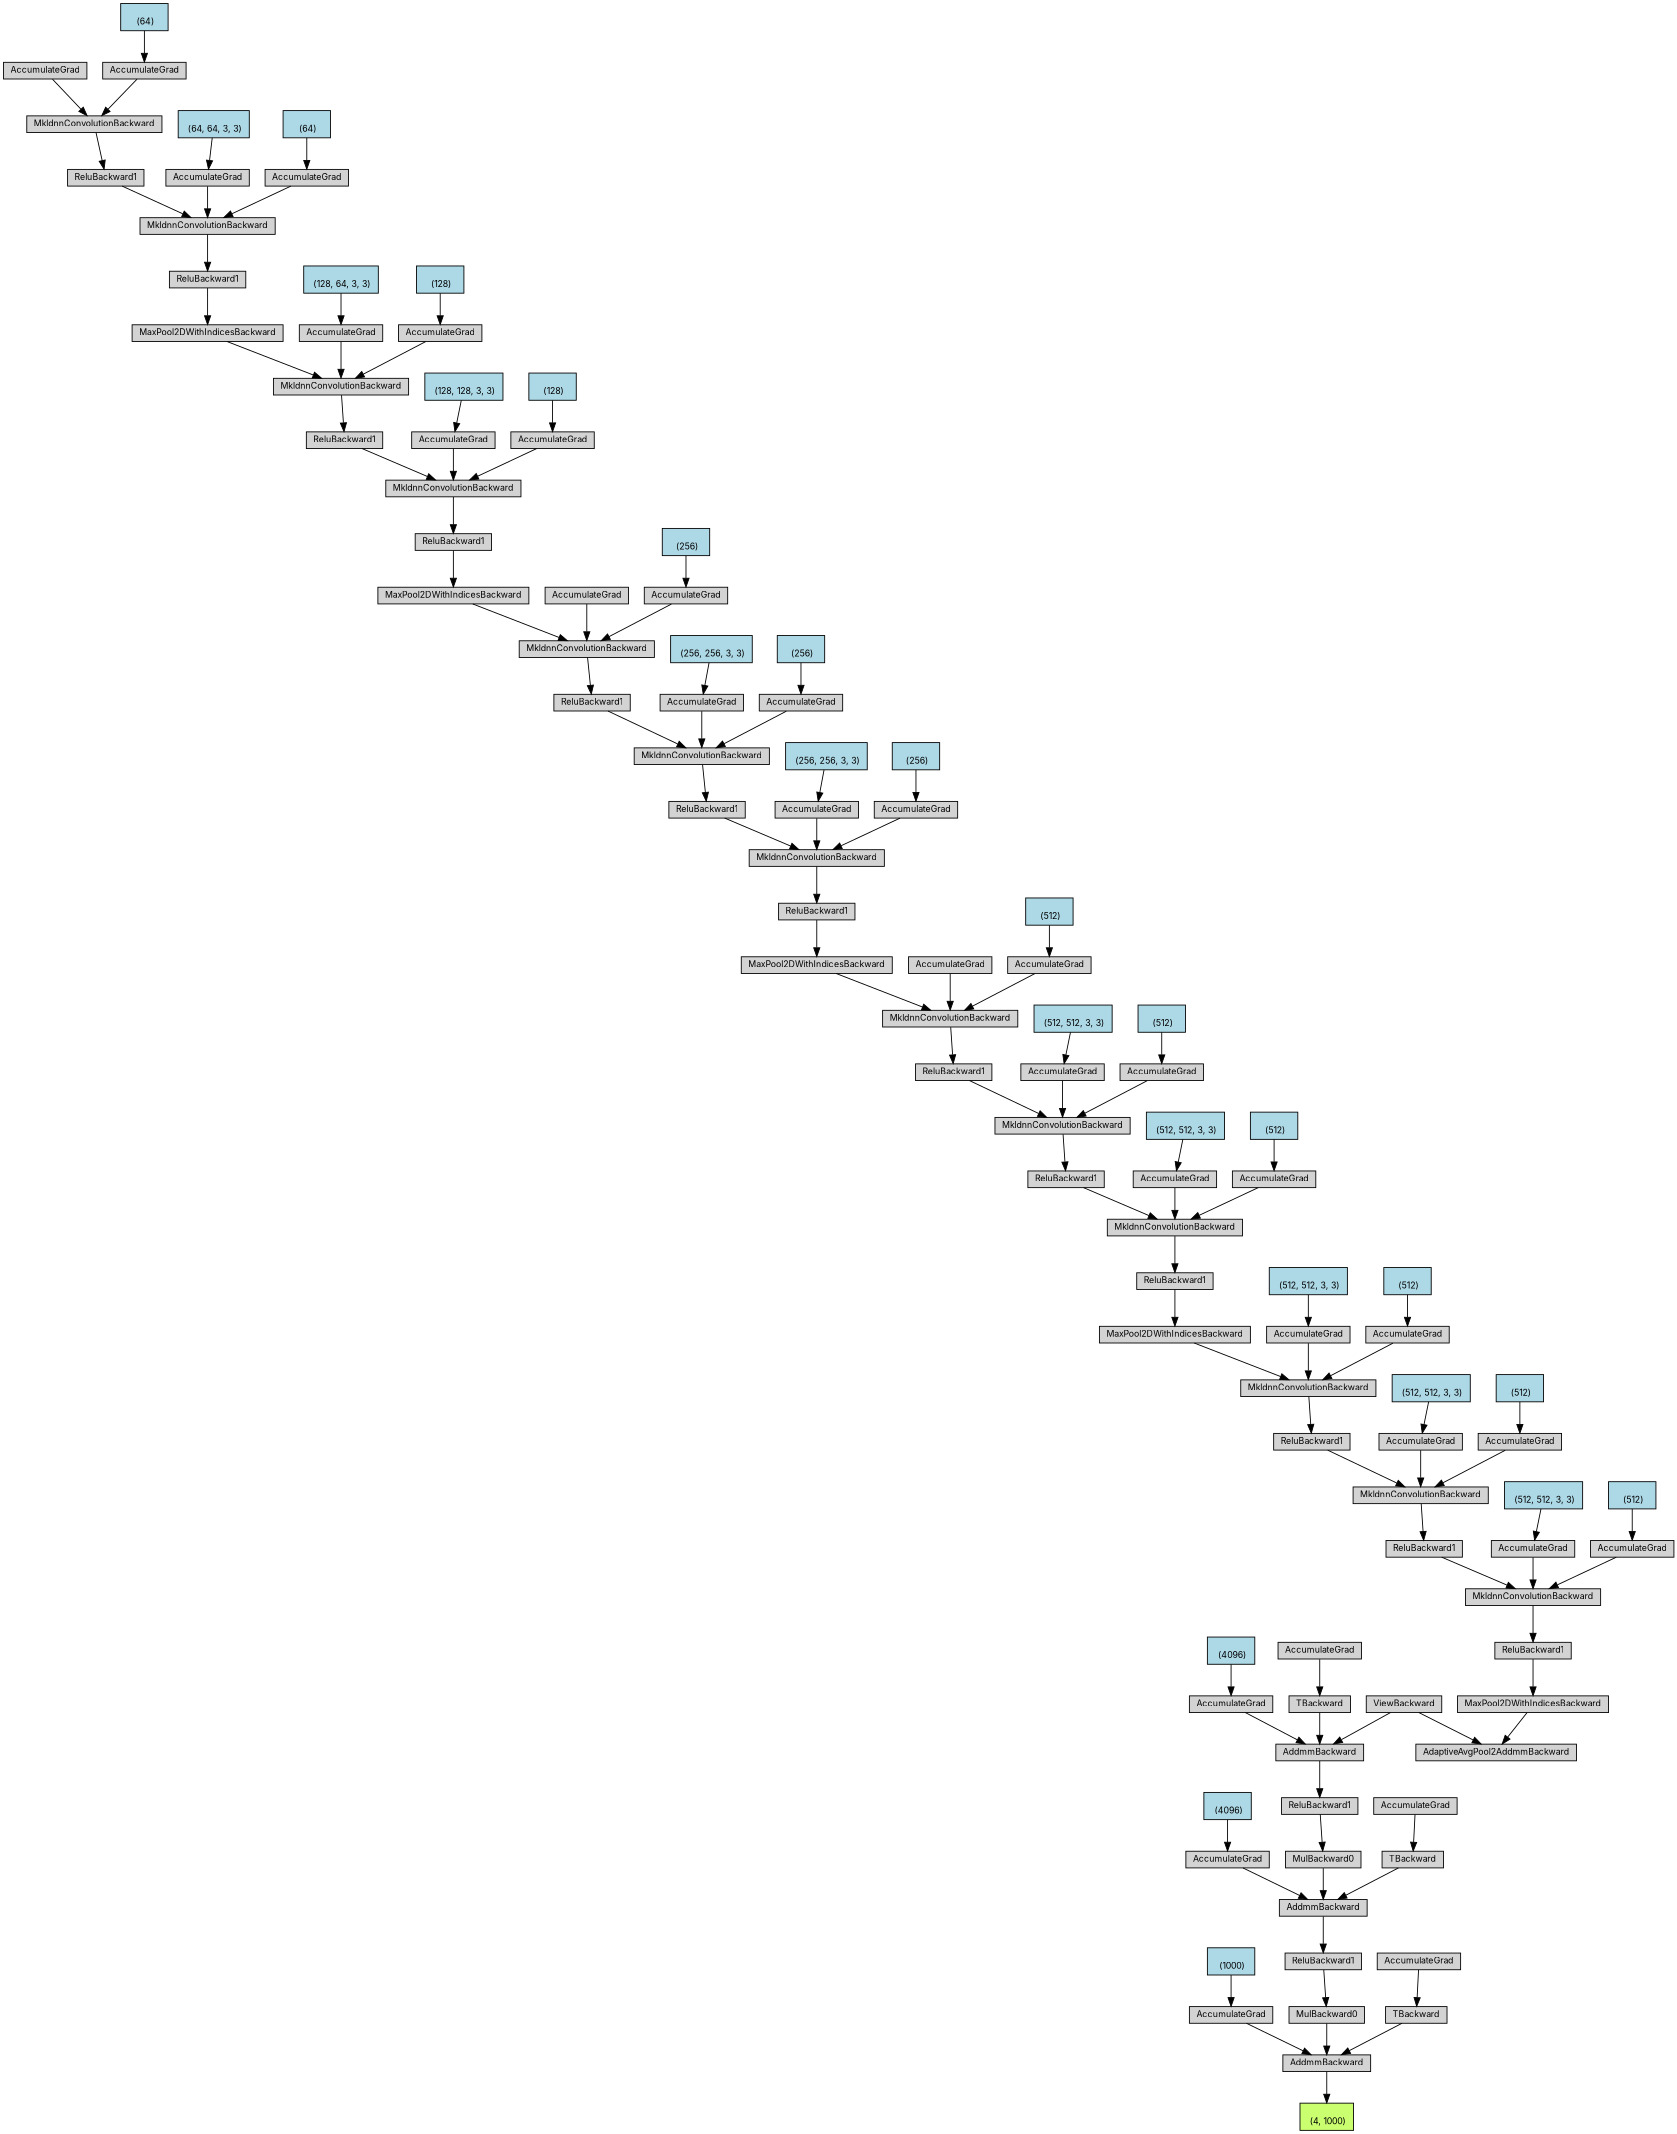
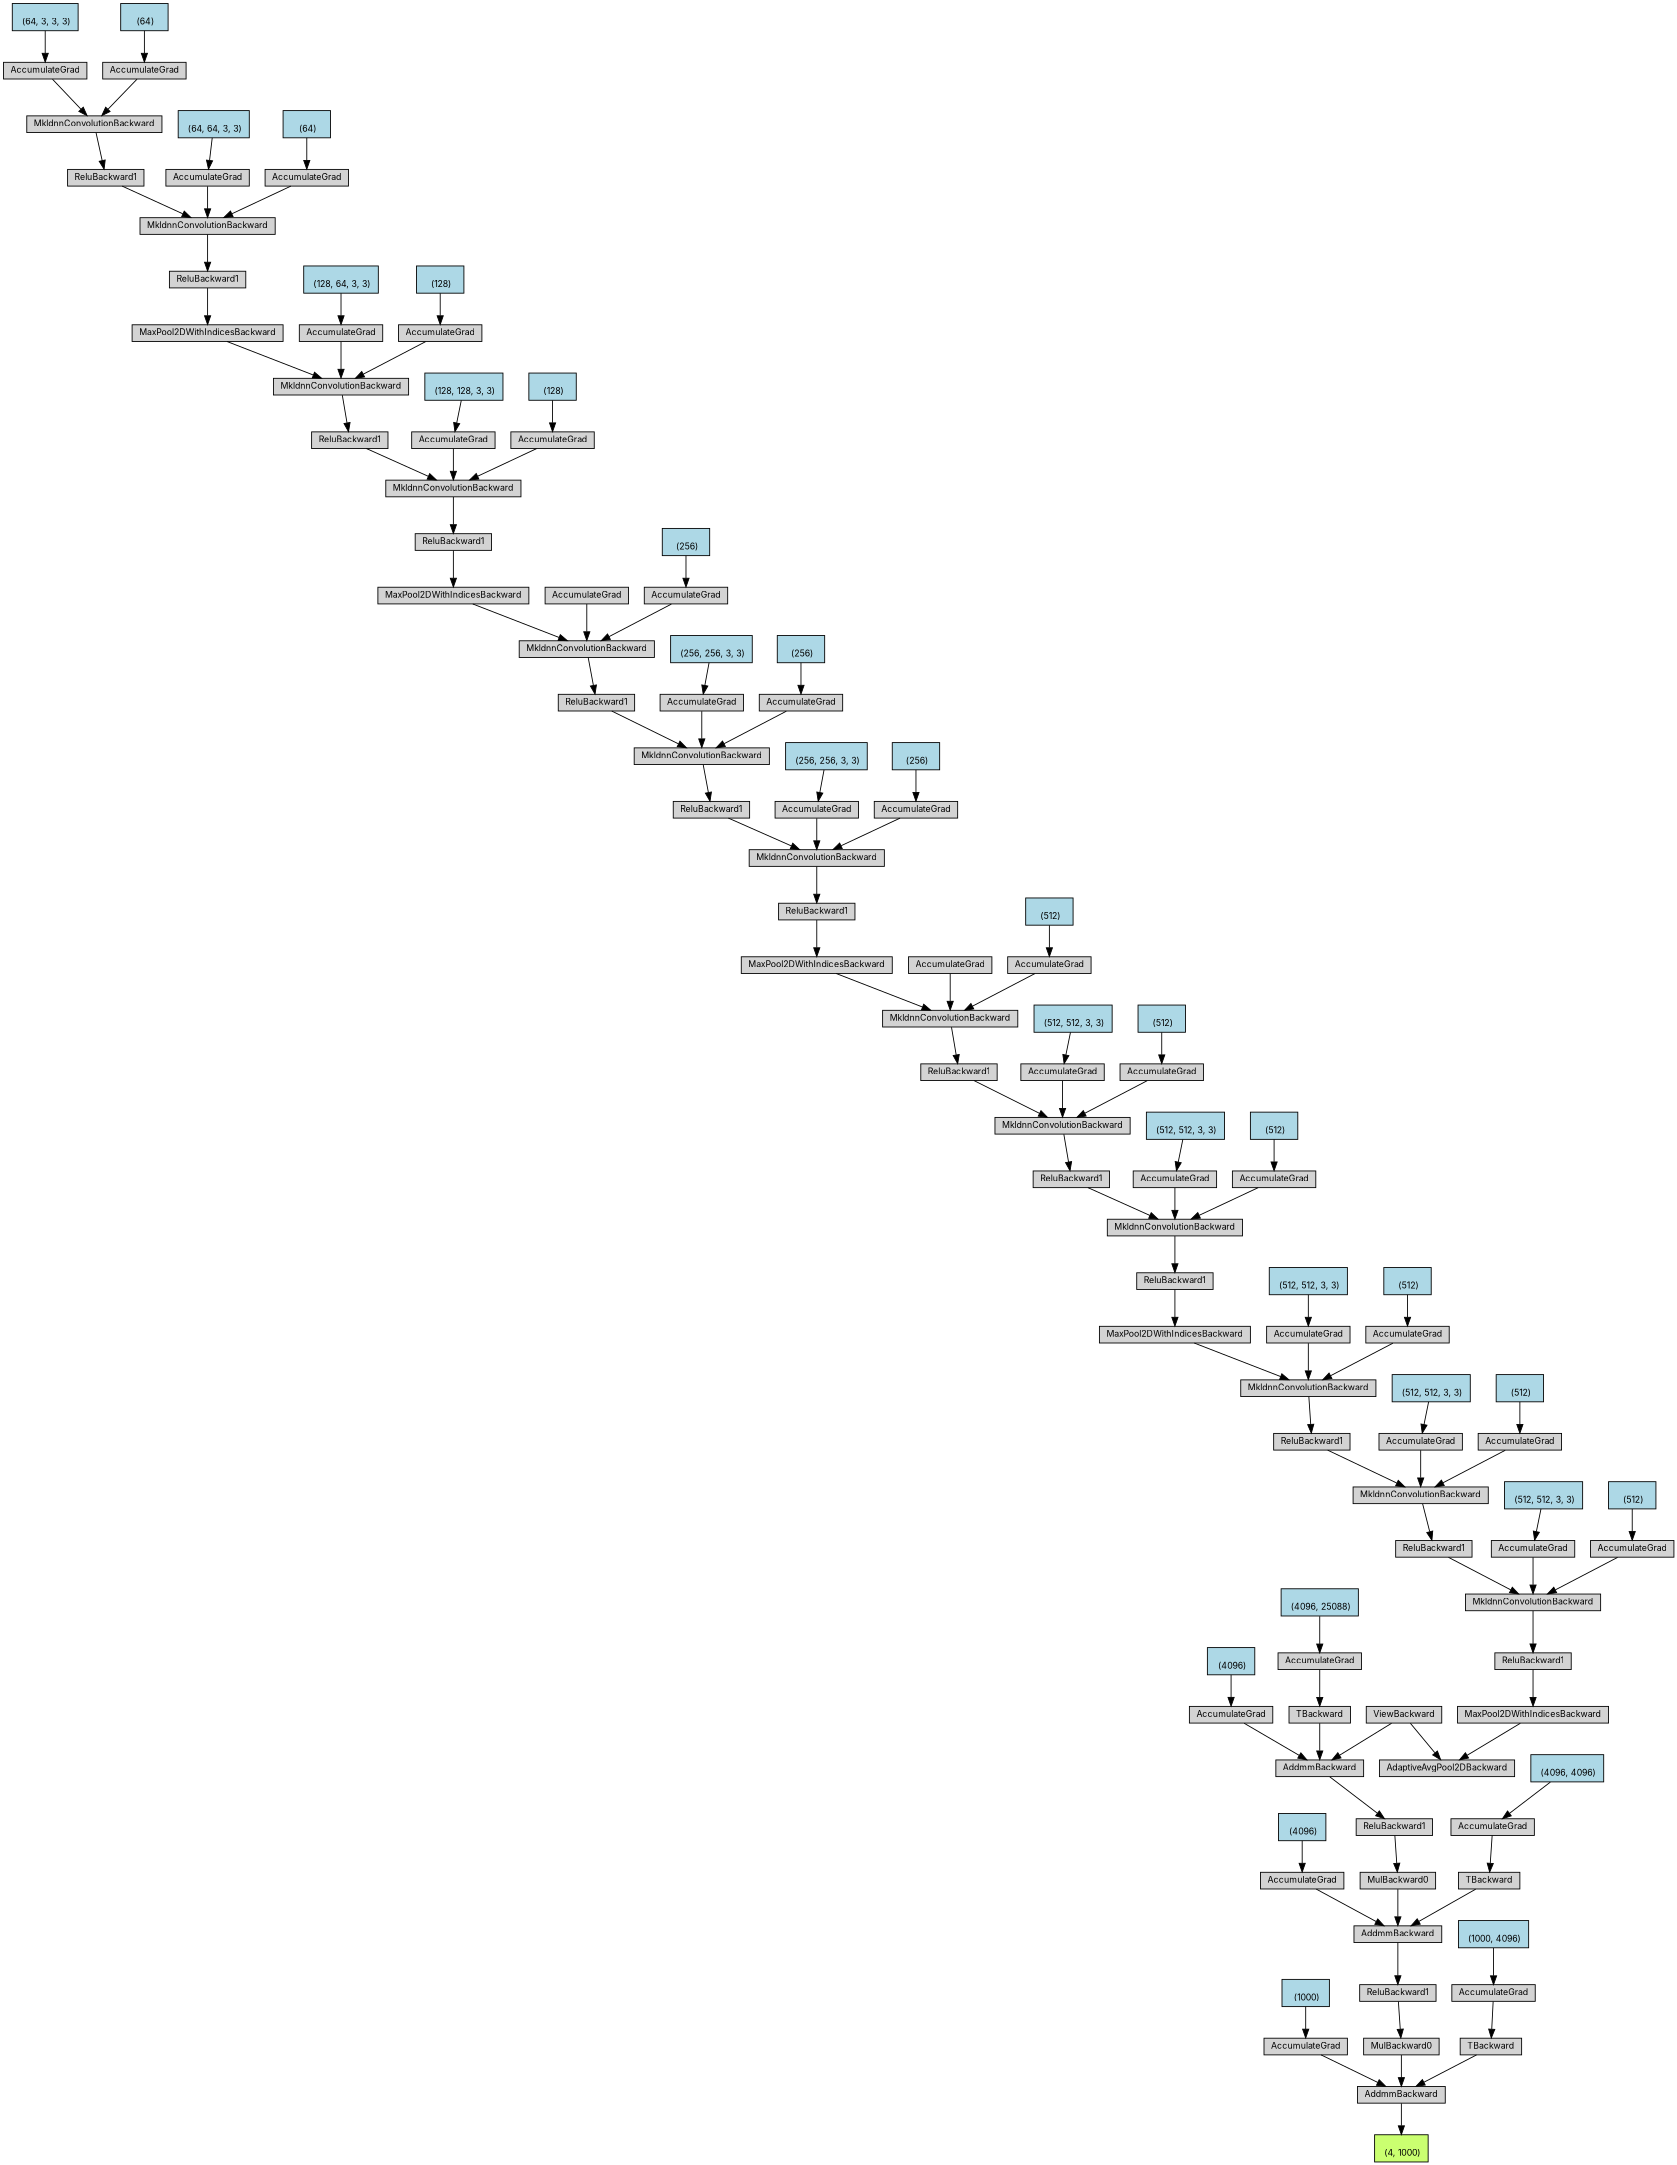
node "(64, 3, 3, 3)": added
node "(4096, 25088)": added
node "AdaptiveAvgPool2AddmmBackward": label "AdaptiveAvgPool2AddmmBackward" -> "AdaptiveAvgPool2DBackward"
node "(4096, 4096)": added
node "(1000, 4096)": added
